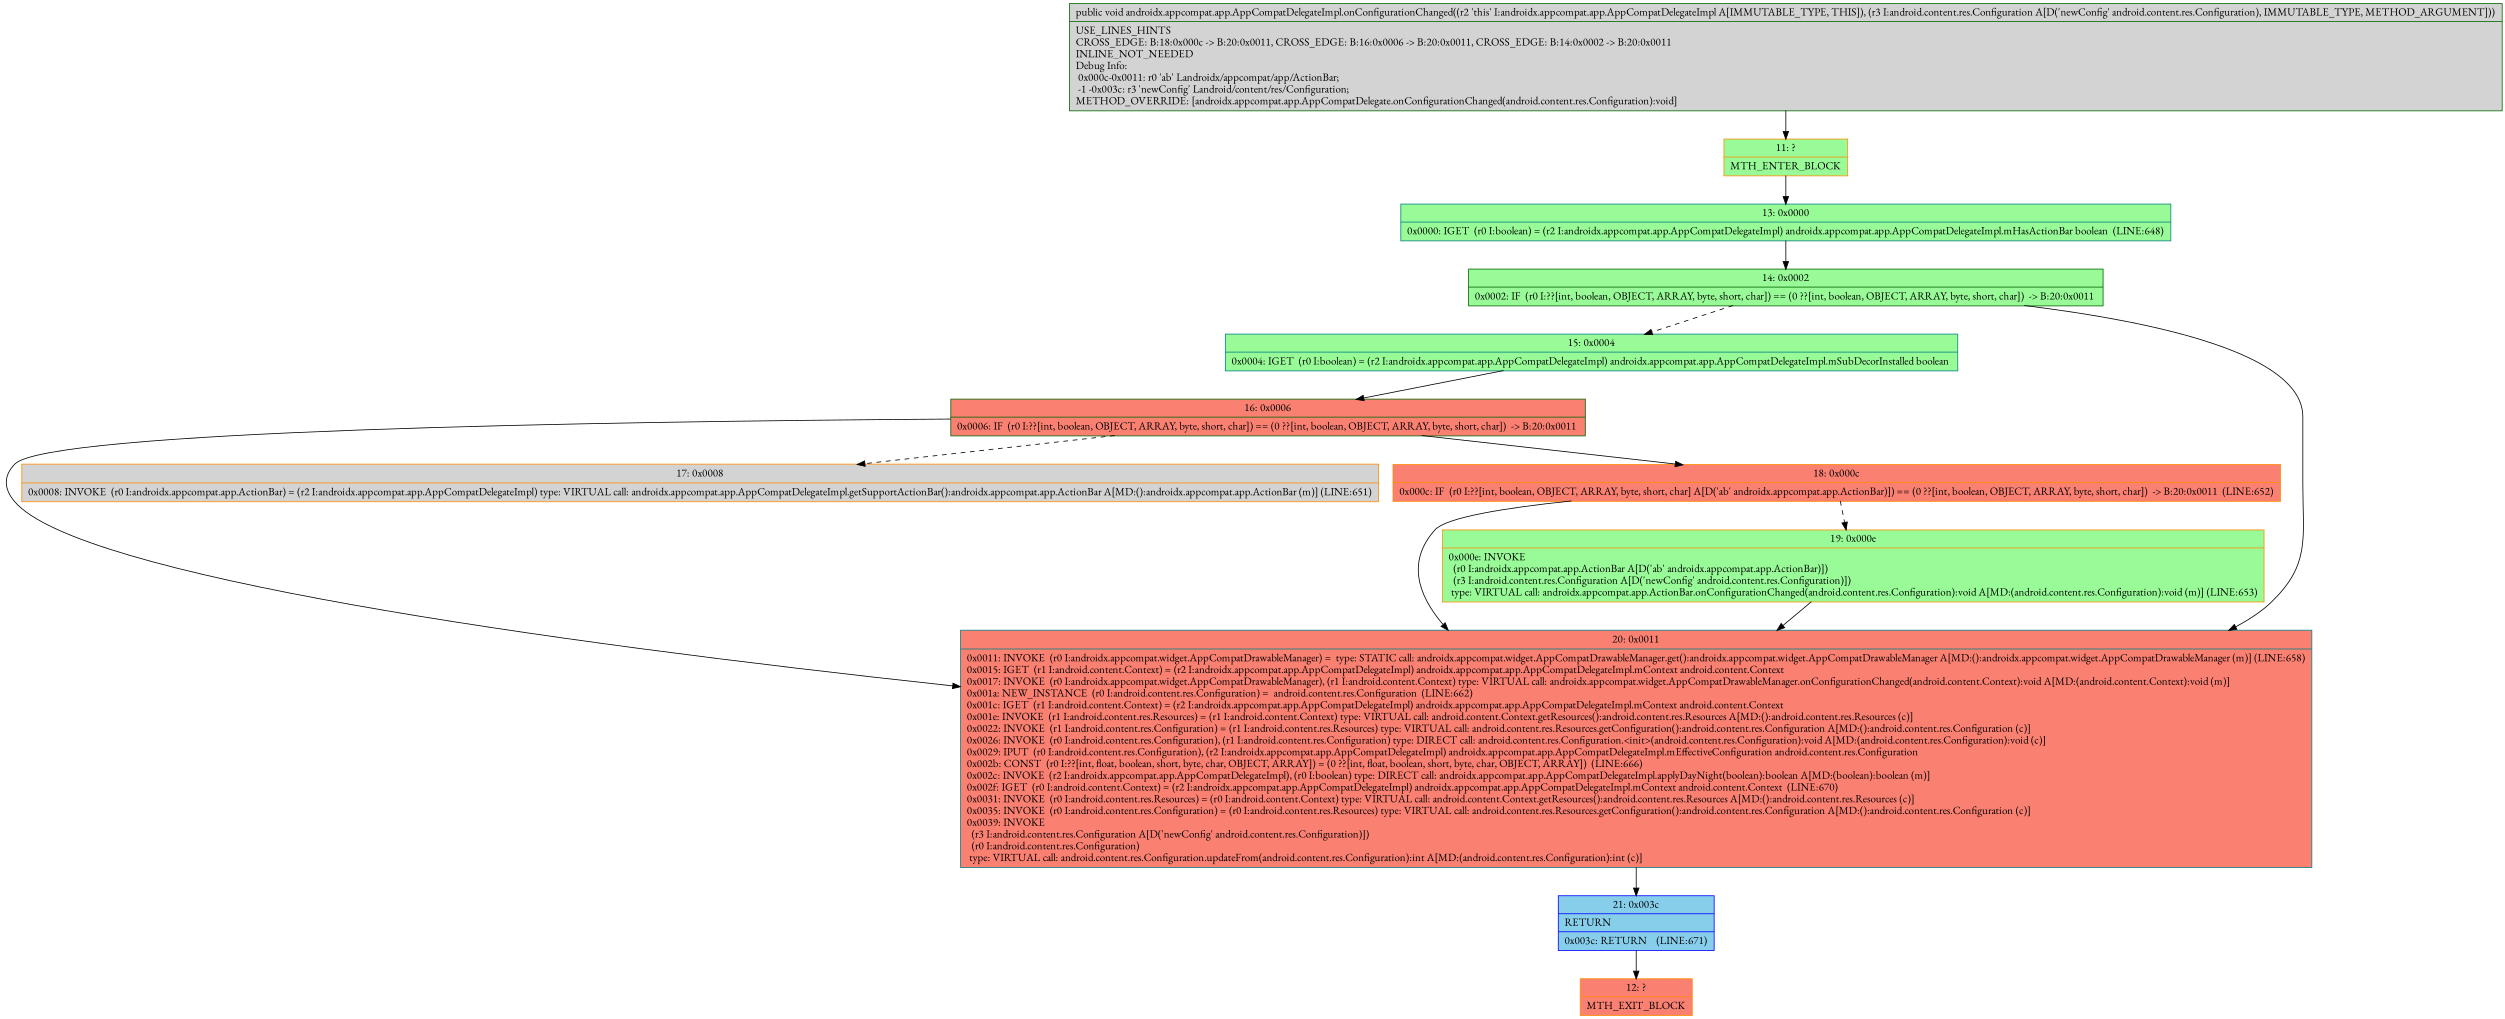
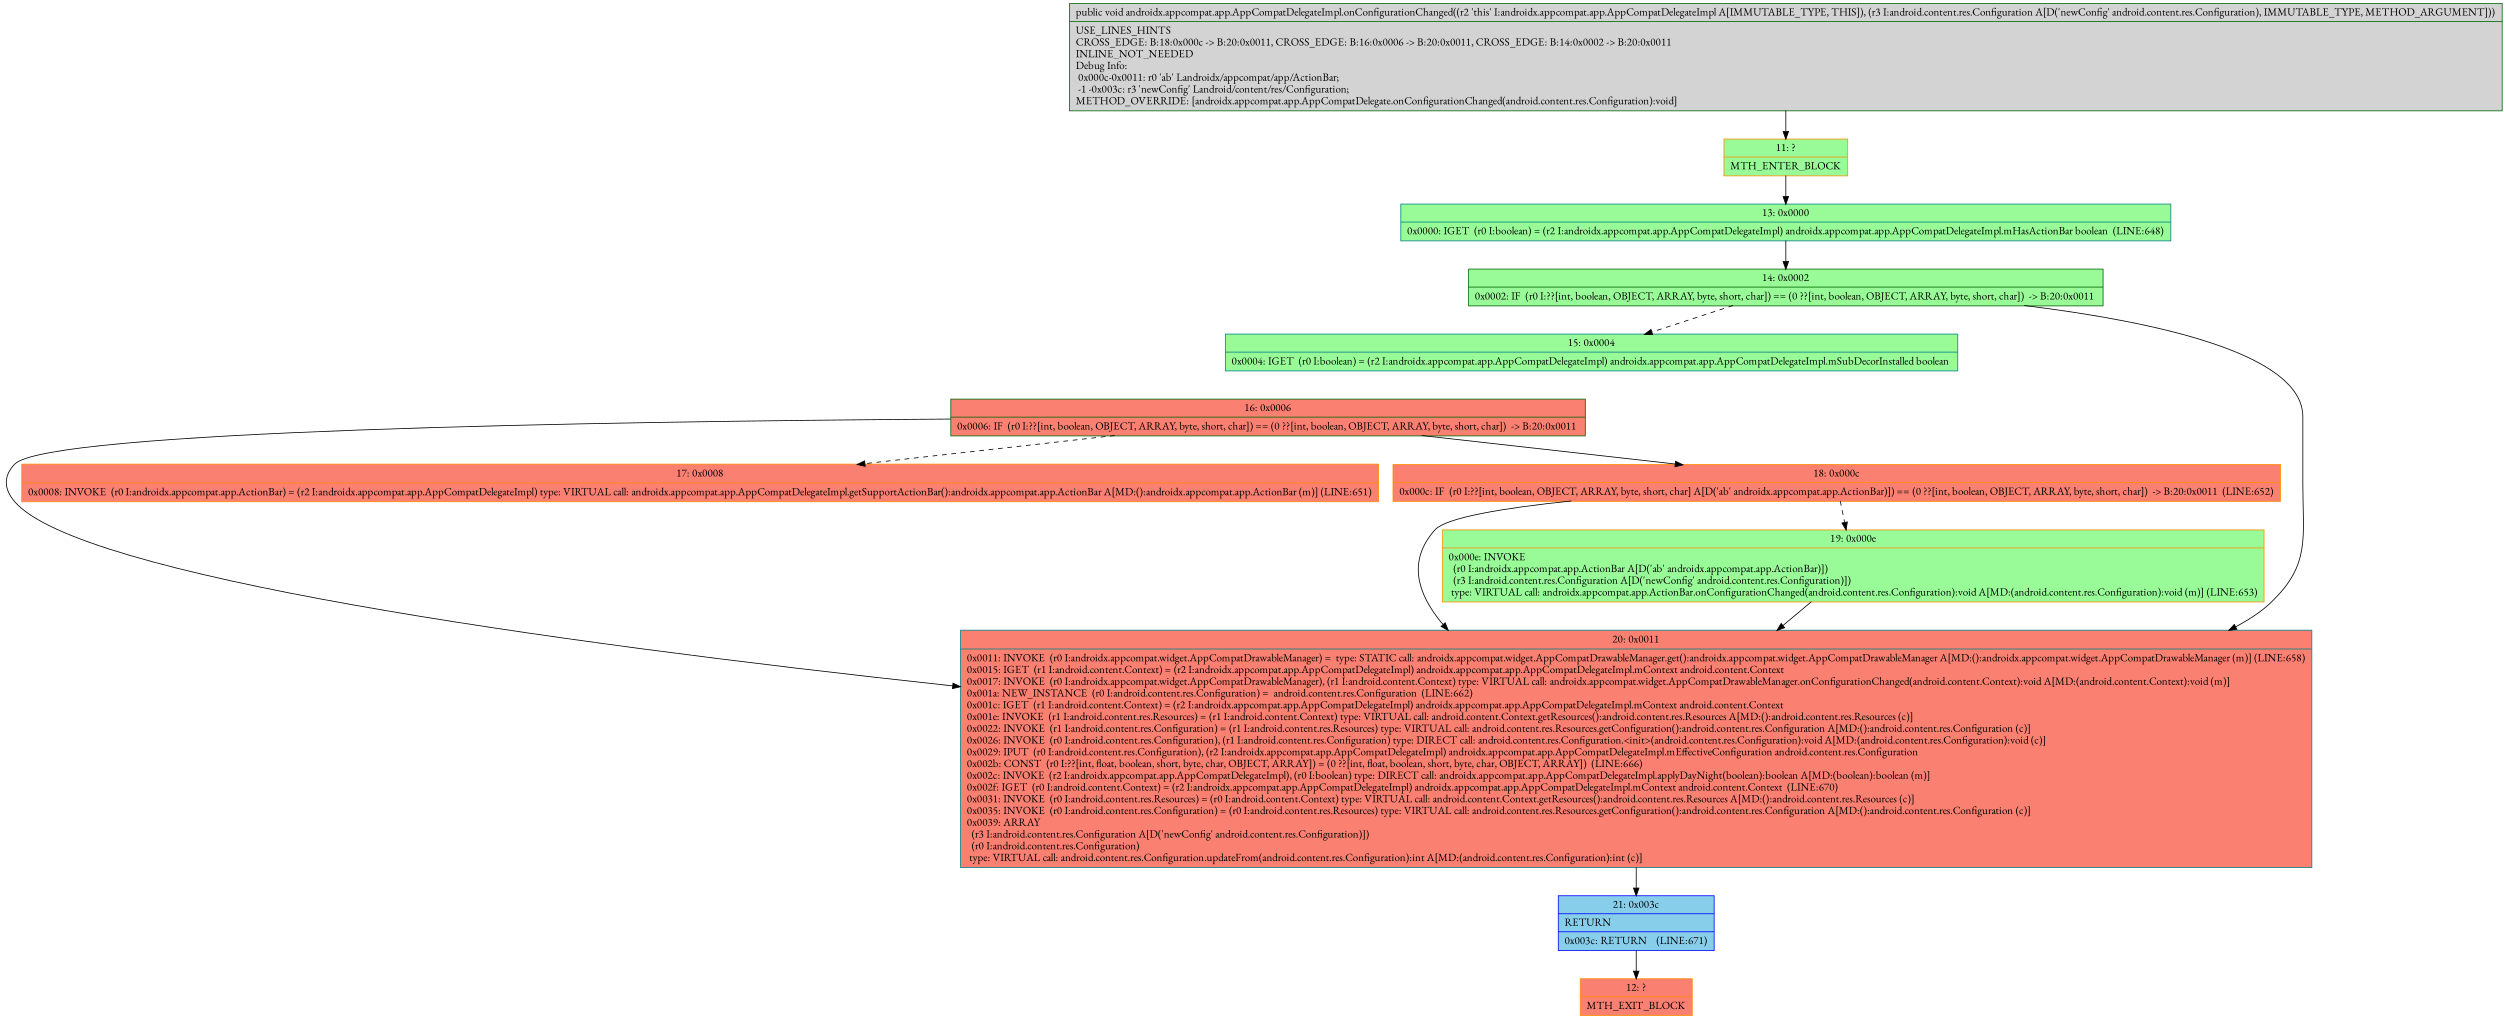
edge "15: 0x0004" -> "16: 0x0006": removed
node "17: 0x0008": fillcolor lightgrey -> salmon
node "20: 0x0011": text "0x0039: INVOKE" -> "0x0039: ARRAY"
